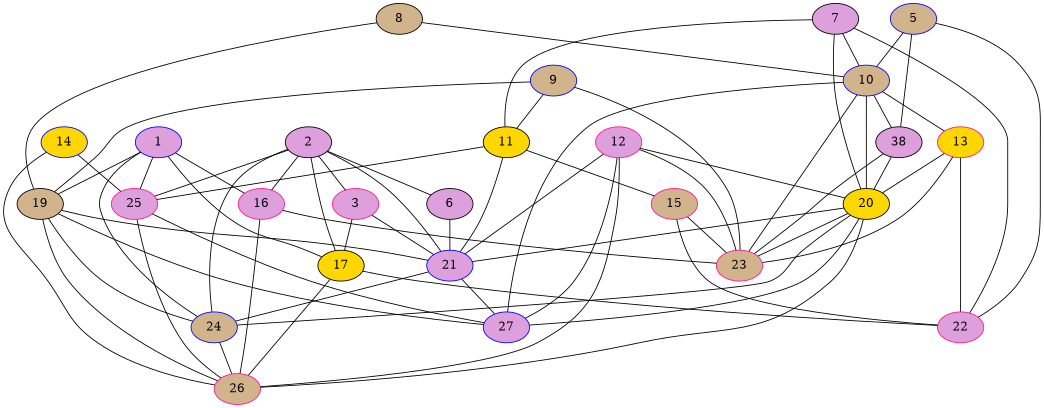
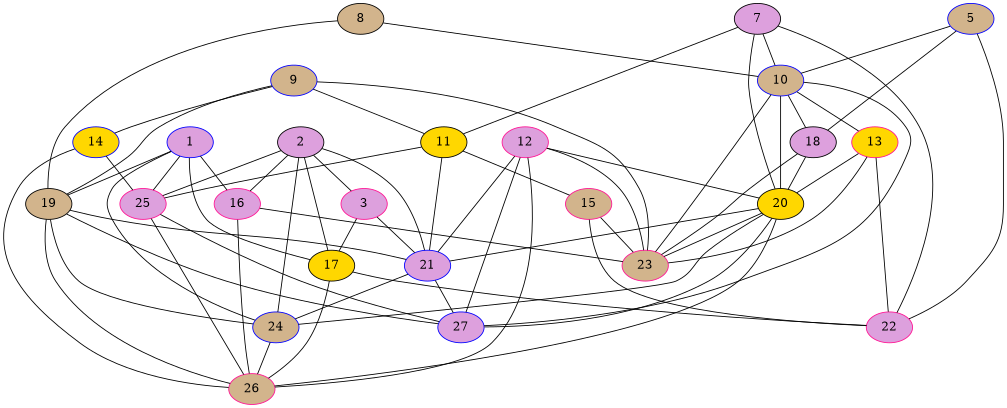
edge "9" -- "14": added
node "38": label "38" -> "18"
node "6": removed
